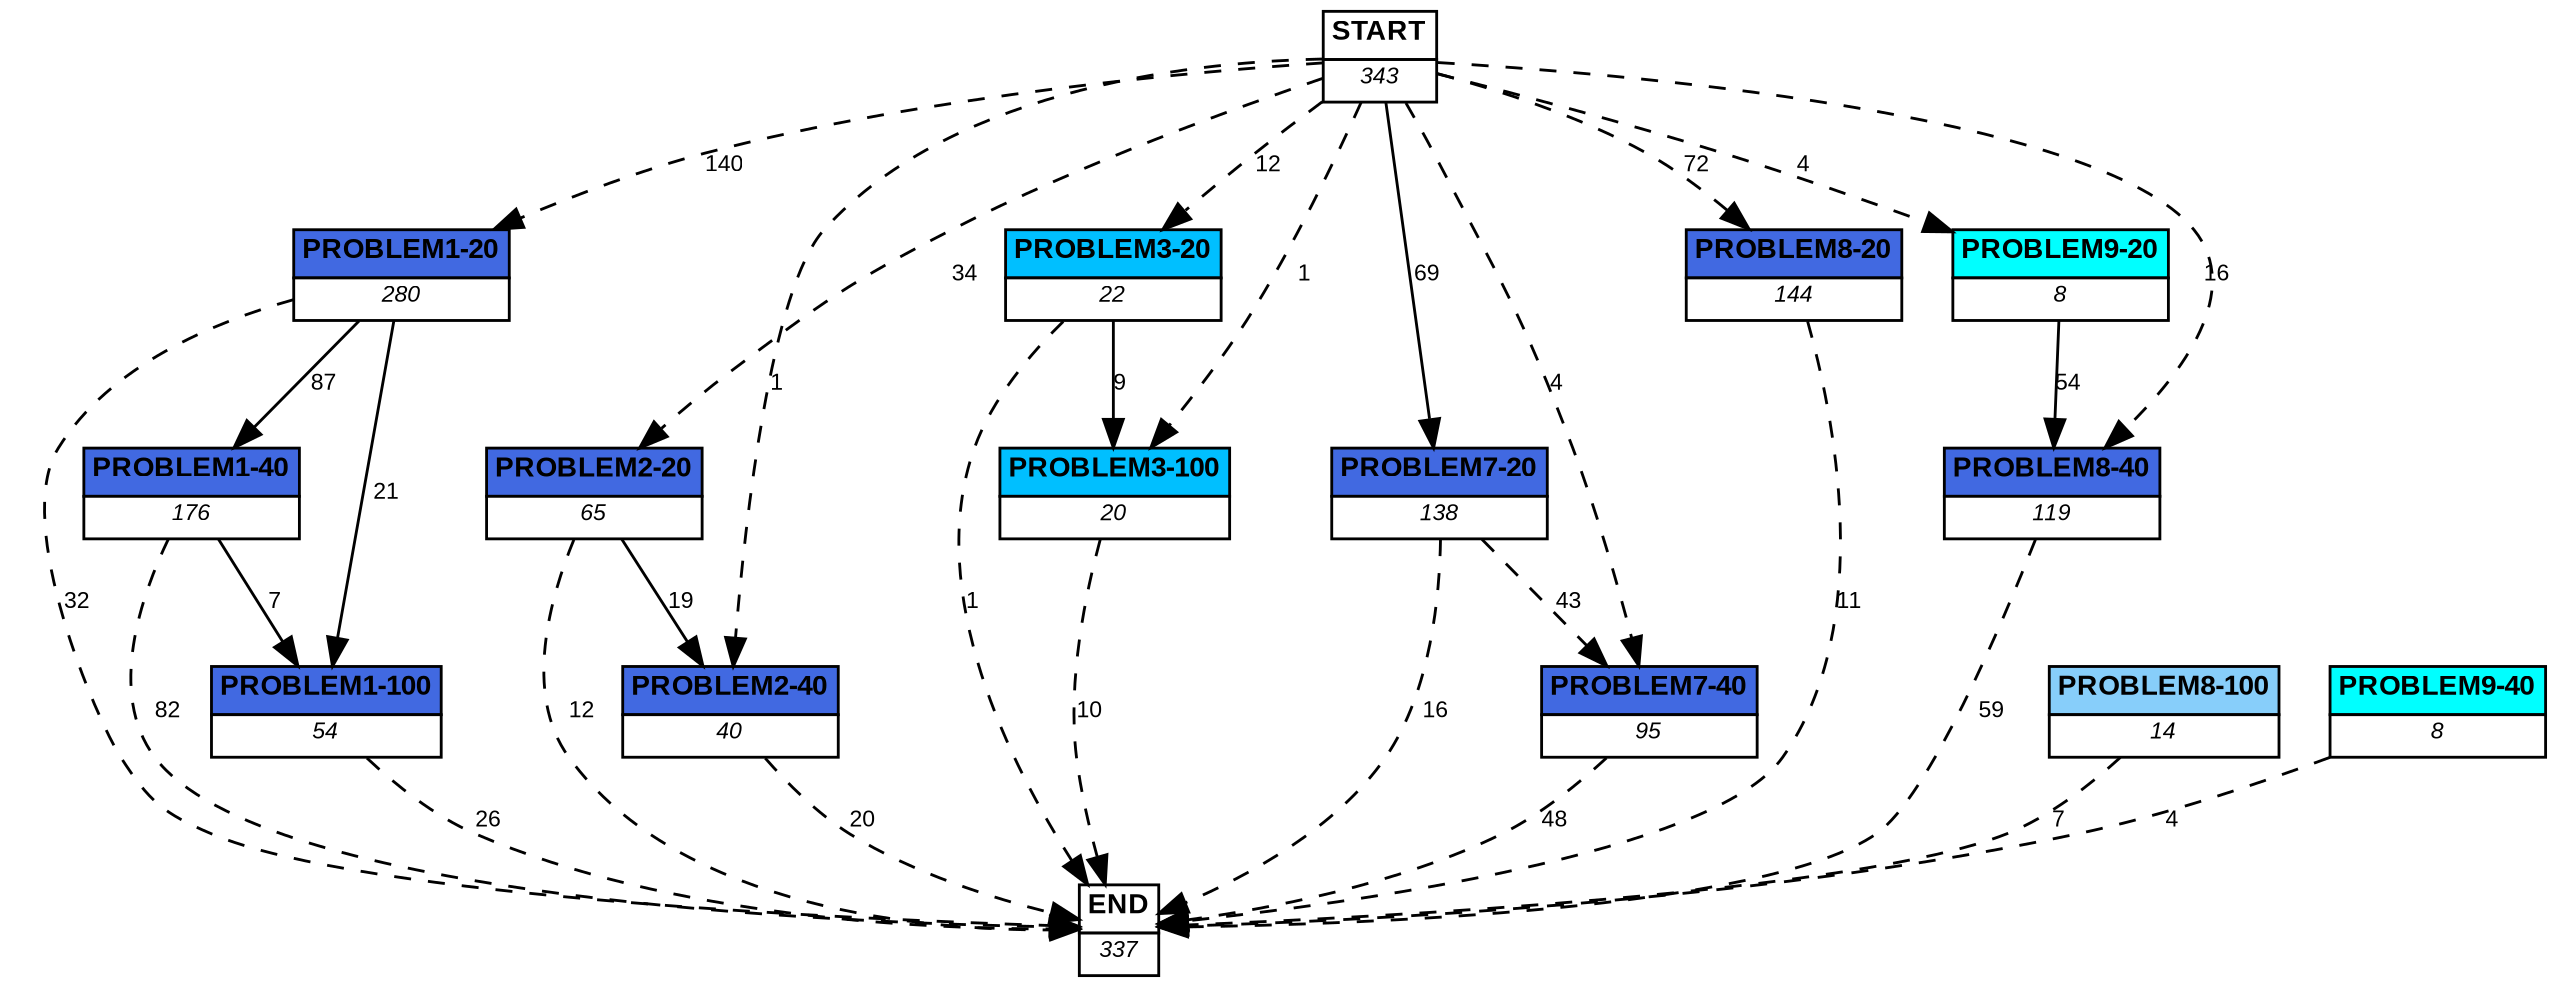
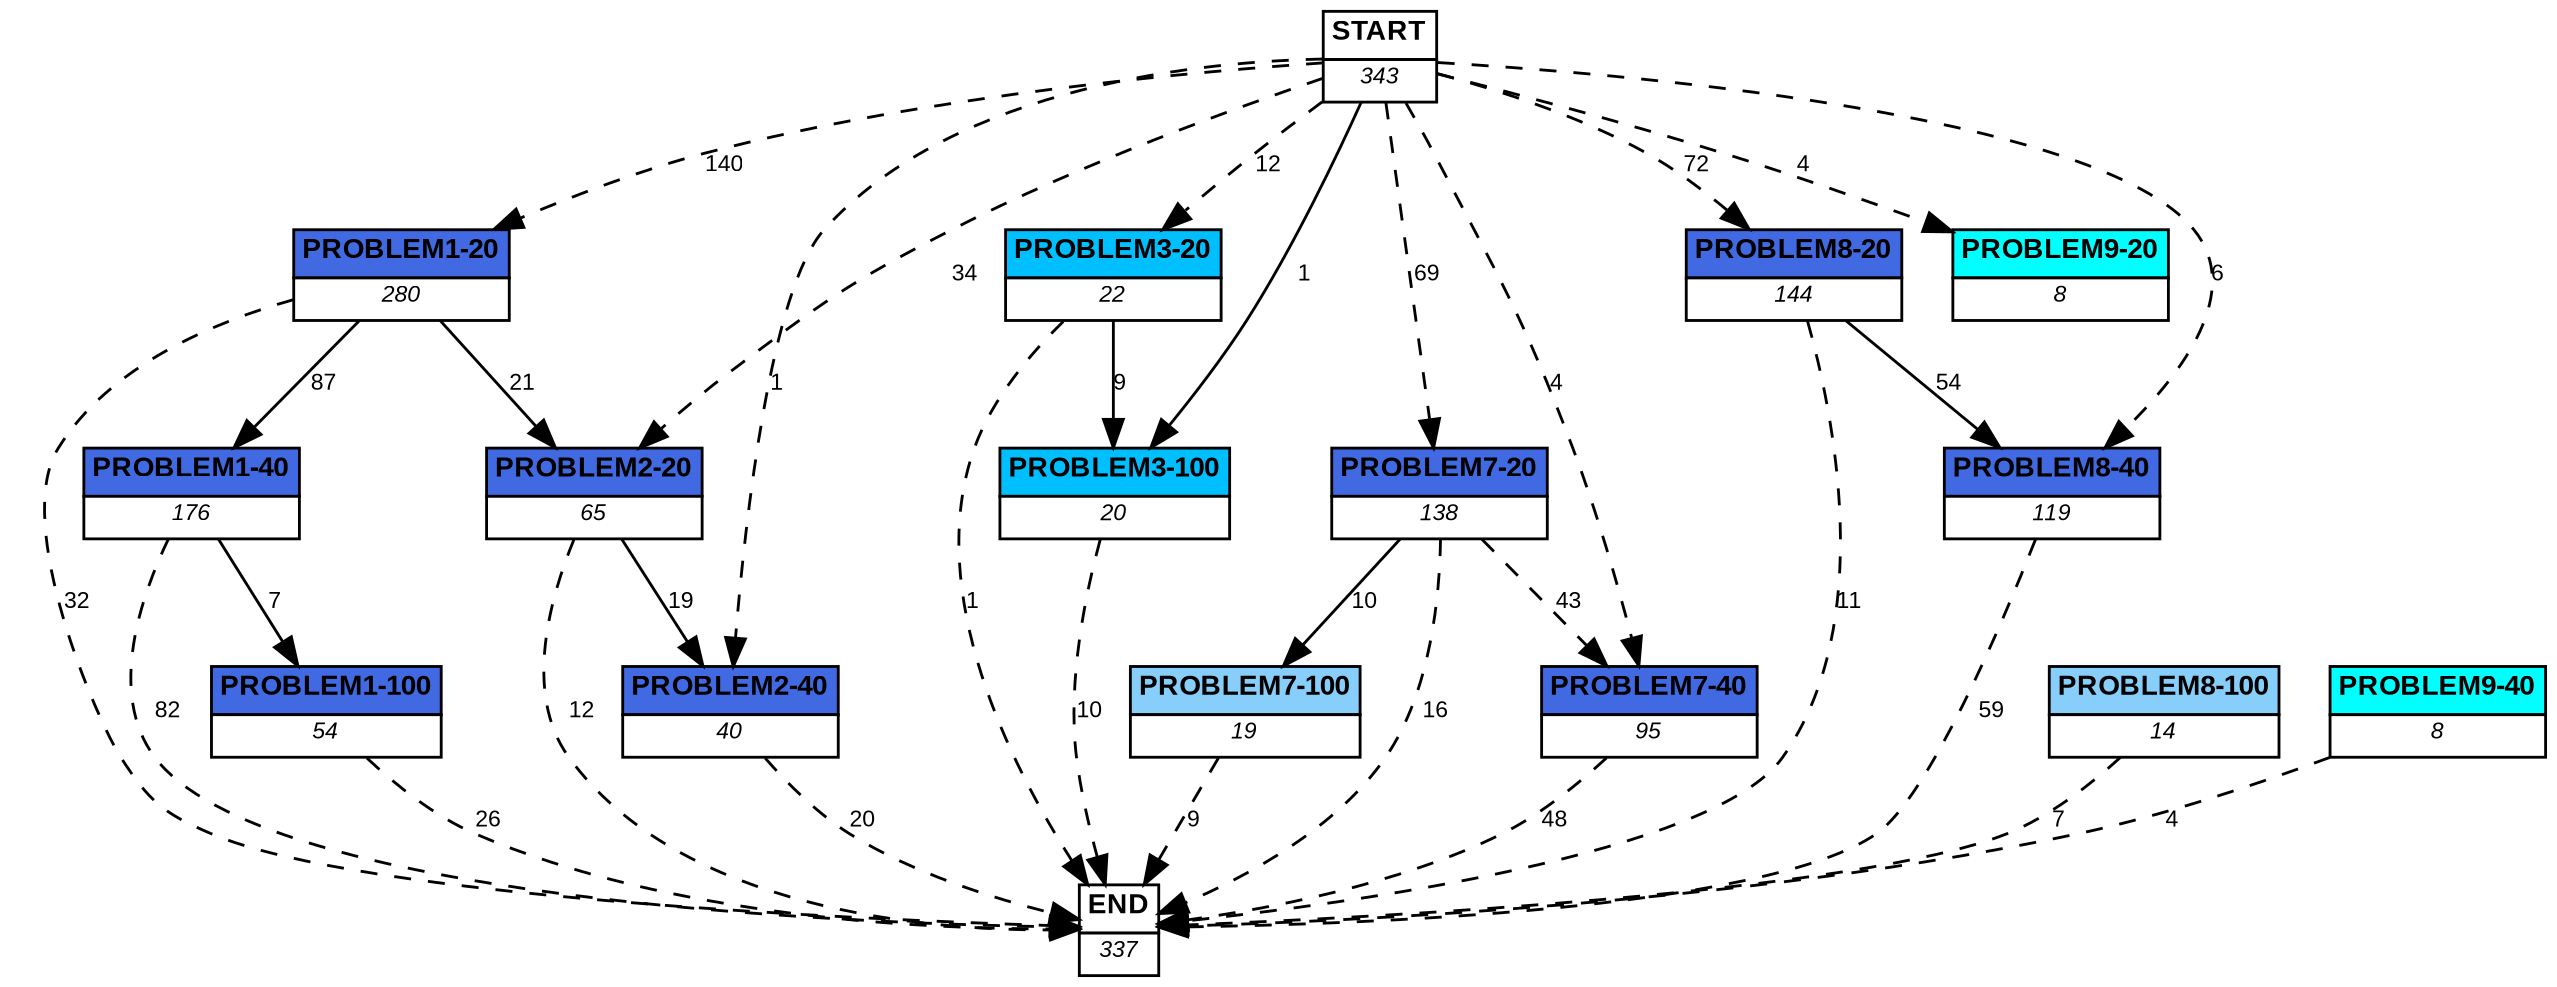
edge "START" -> "PROBLEM7-20": style solid -> dashed
edge "START" -> "PROBLEM3-100": style dashed -> solid
edge "START" -> "PROBLEM8-40": label "16" -> "6"
edge "PROBLEM9-20" -> "PROBLEM8-40": now "PROBLEM8-20" -> "PROBLEM8-40"
edge "PROBLEM1-20" -> "PROBLEM1-100": now "PROBLEM1-20" -> "PROBLEM2-20"
node "PROBLEM7-100": added
